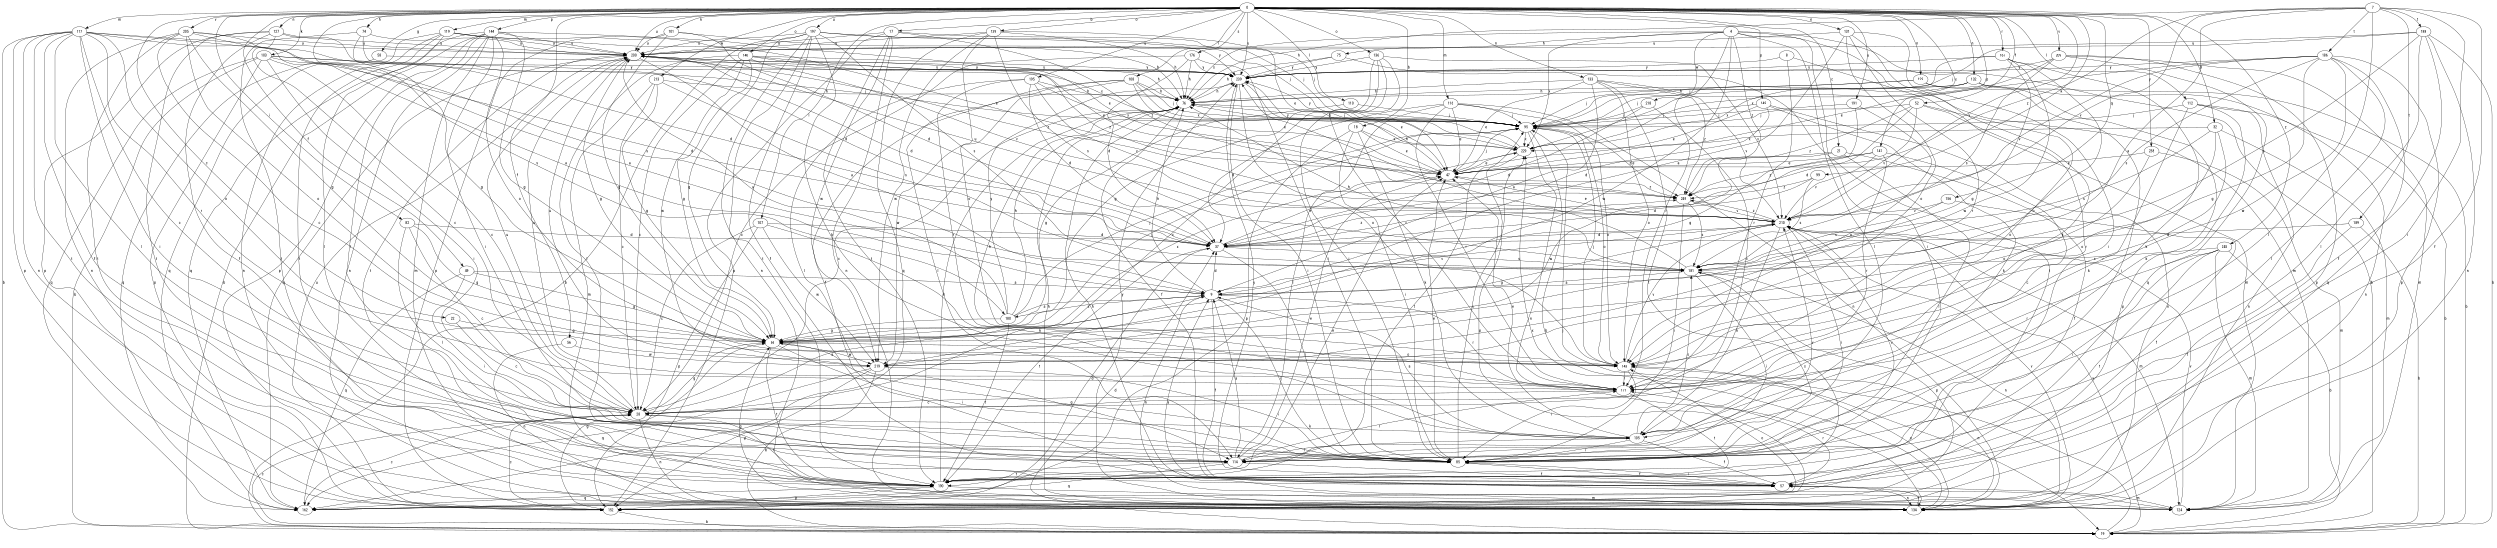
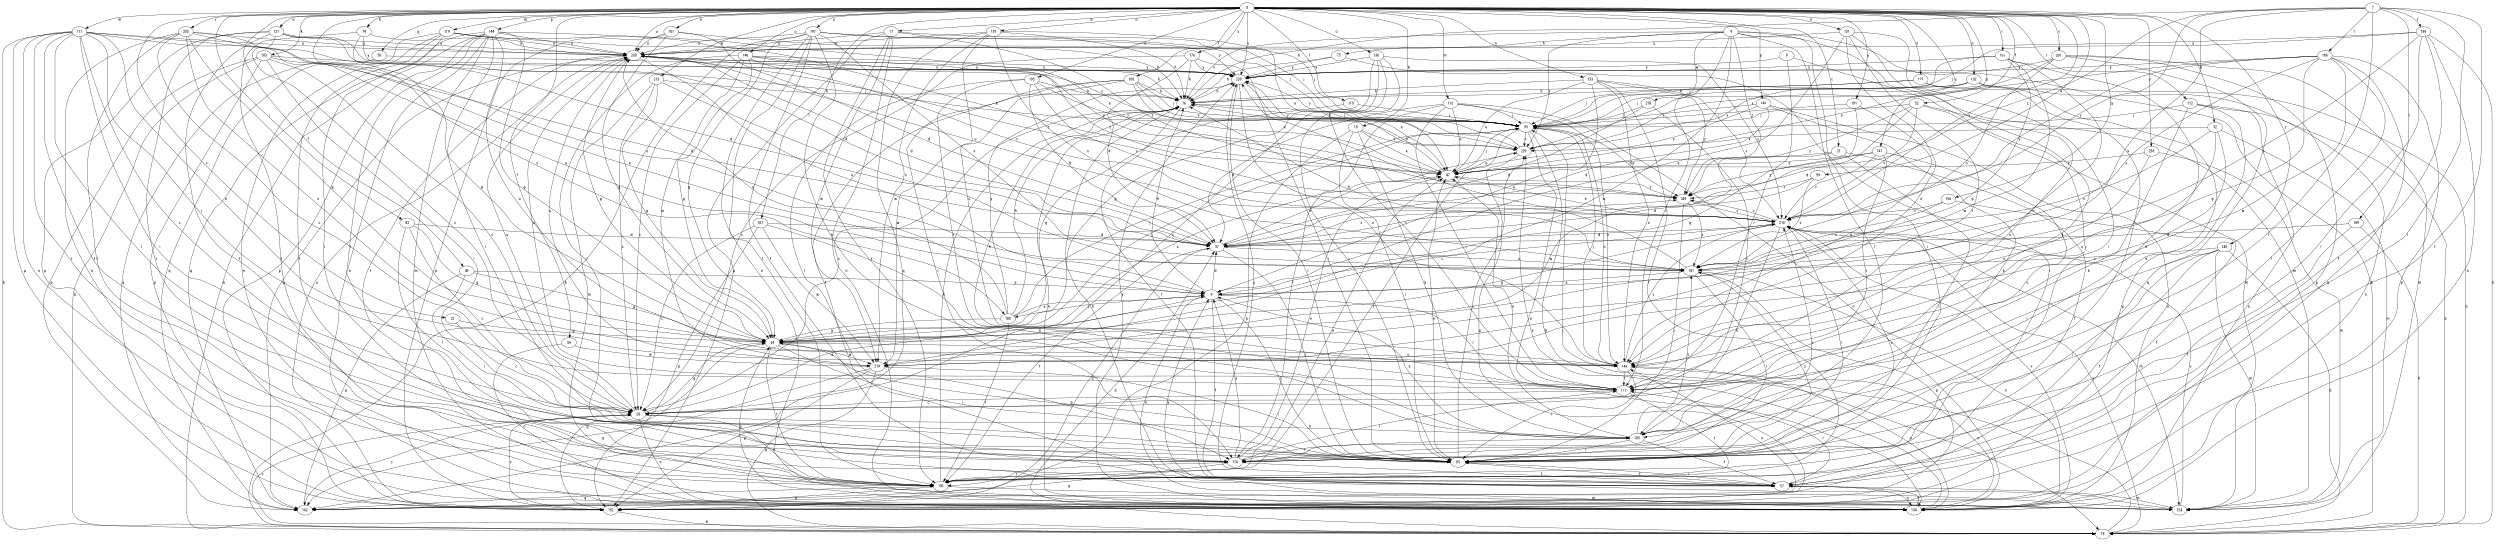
edge "103" -> "239": now "127" -> "239"
edge "190" -> "95": reversed
